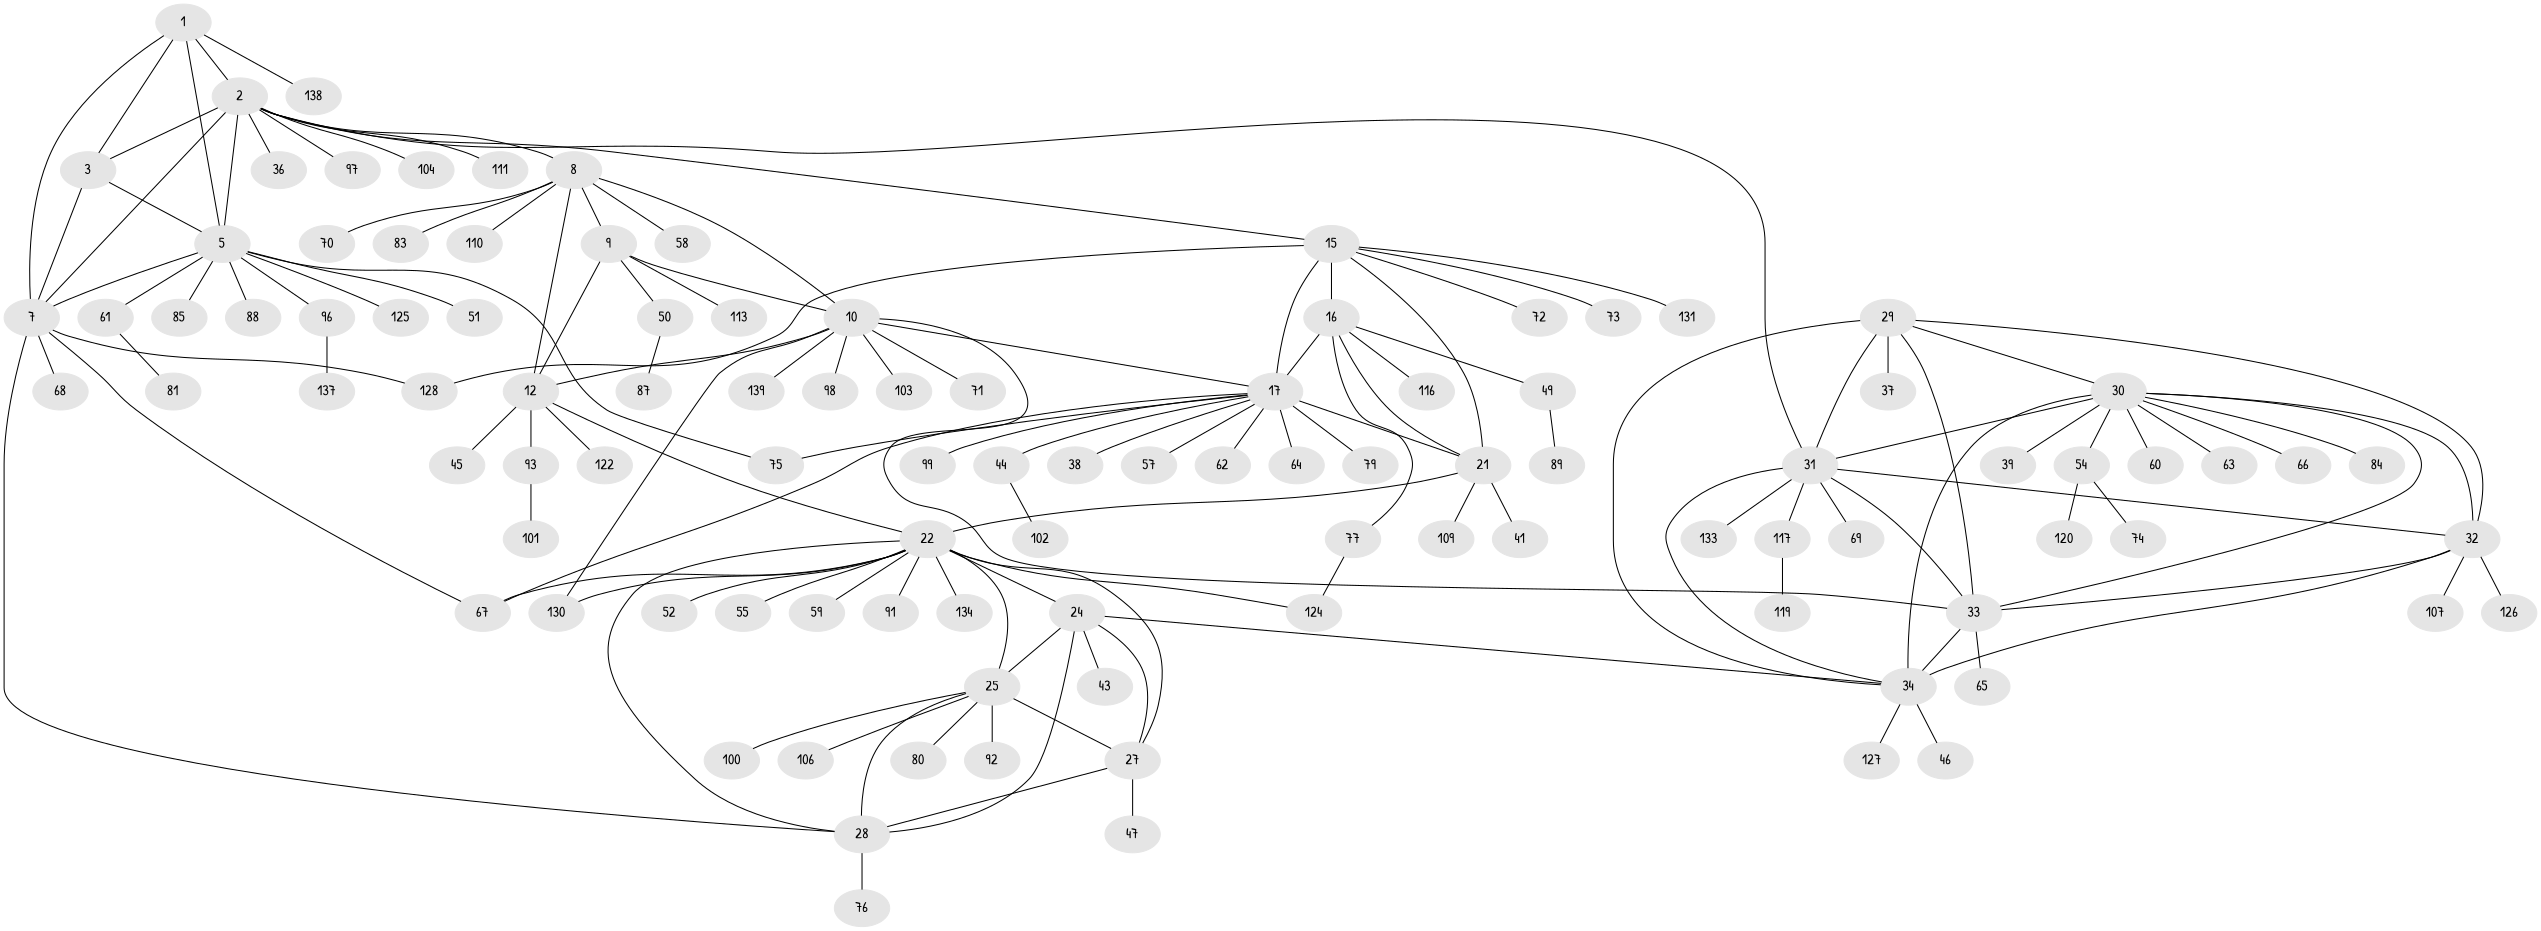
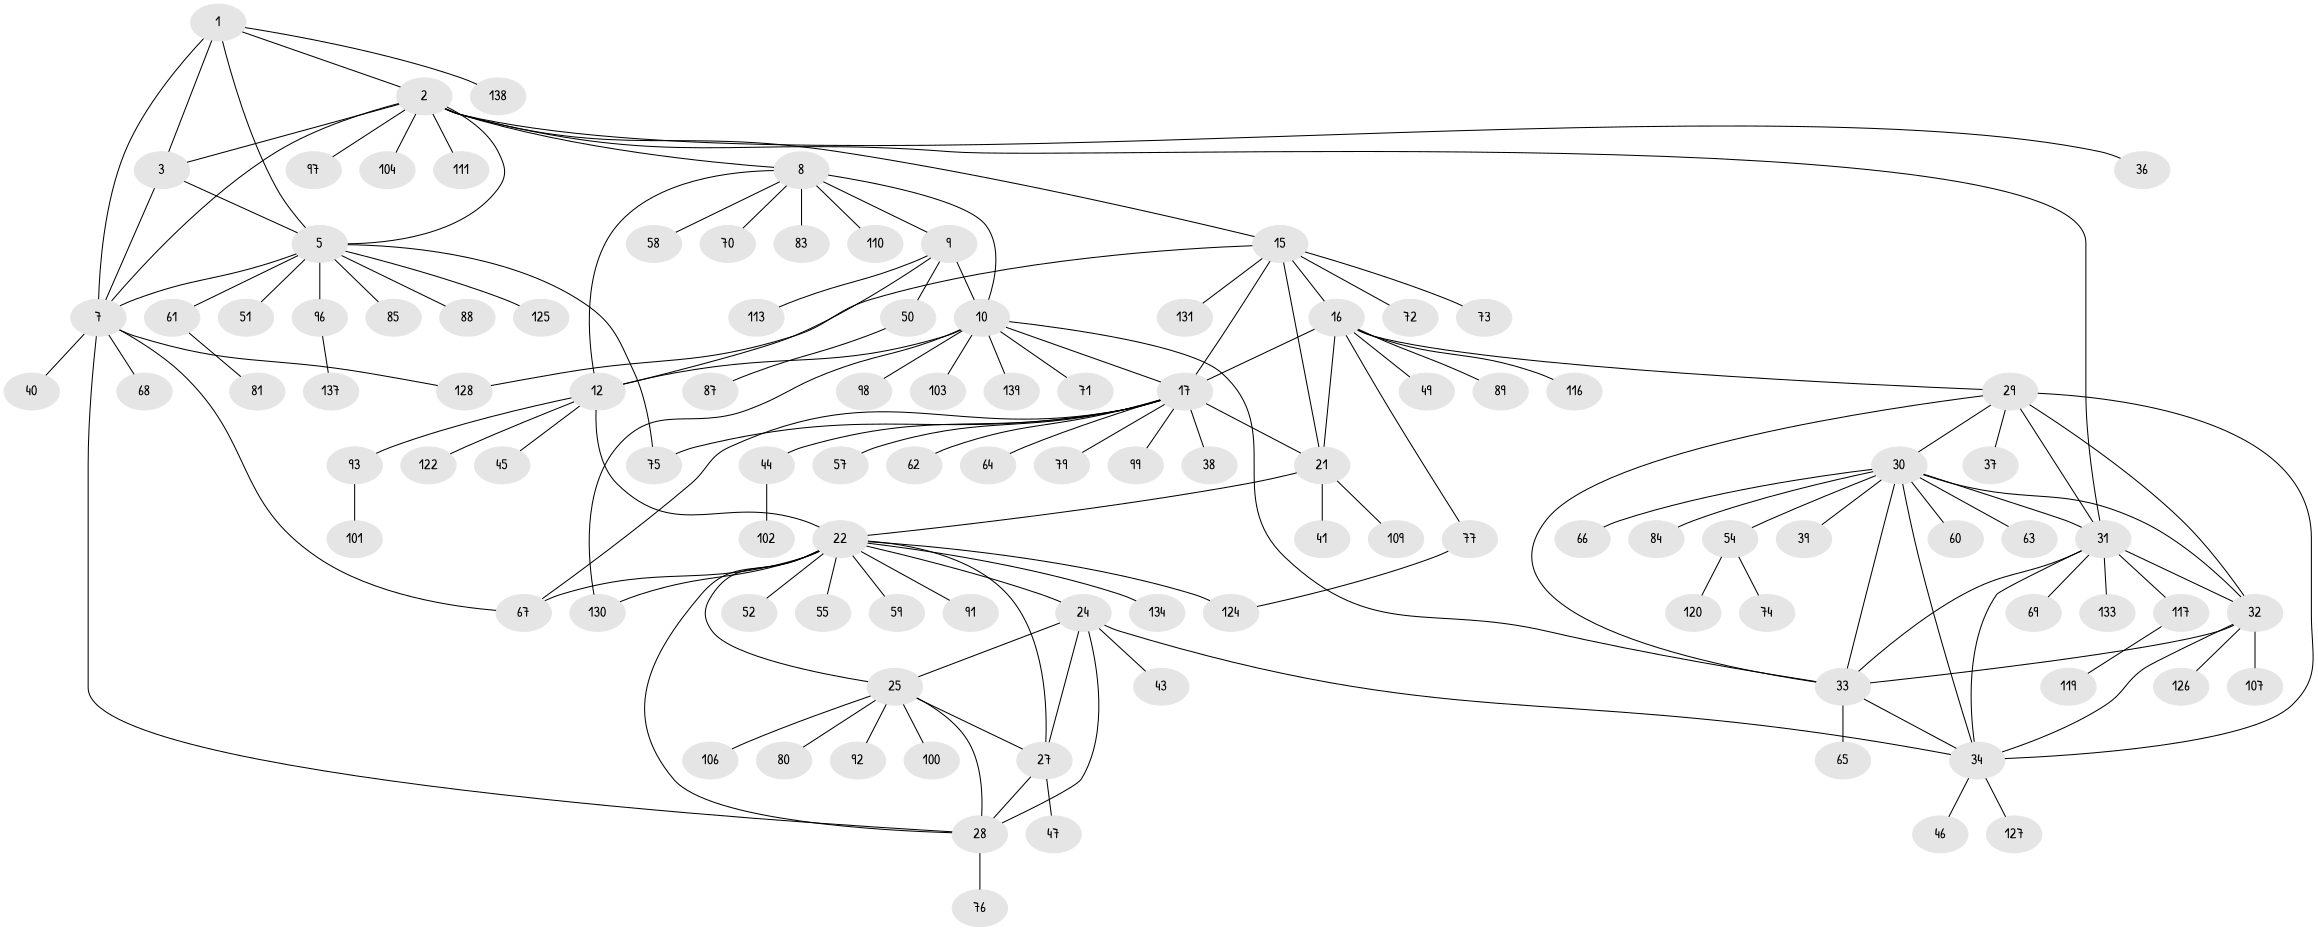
edge "16" -- "29": added
node "40": added
edge "49" -- "89": now "16" -- "89"
